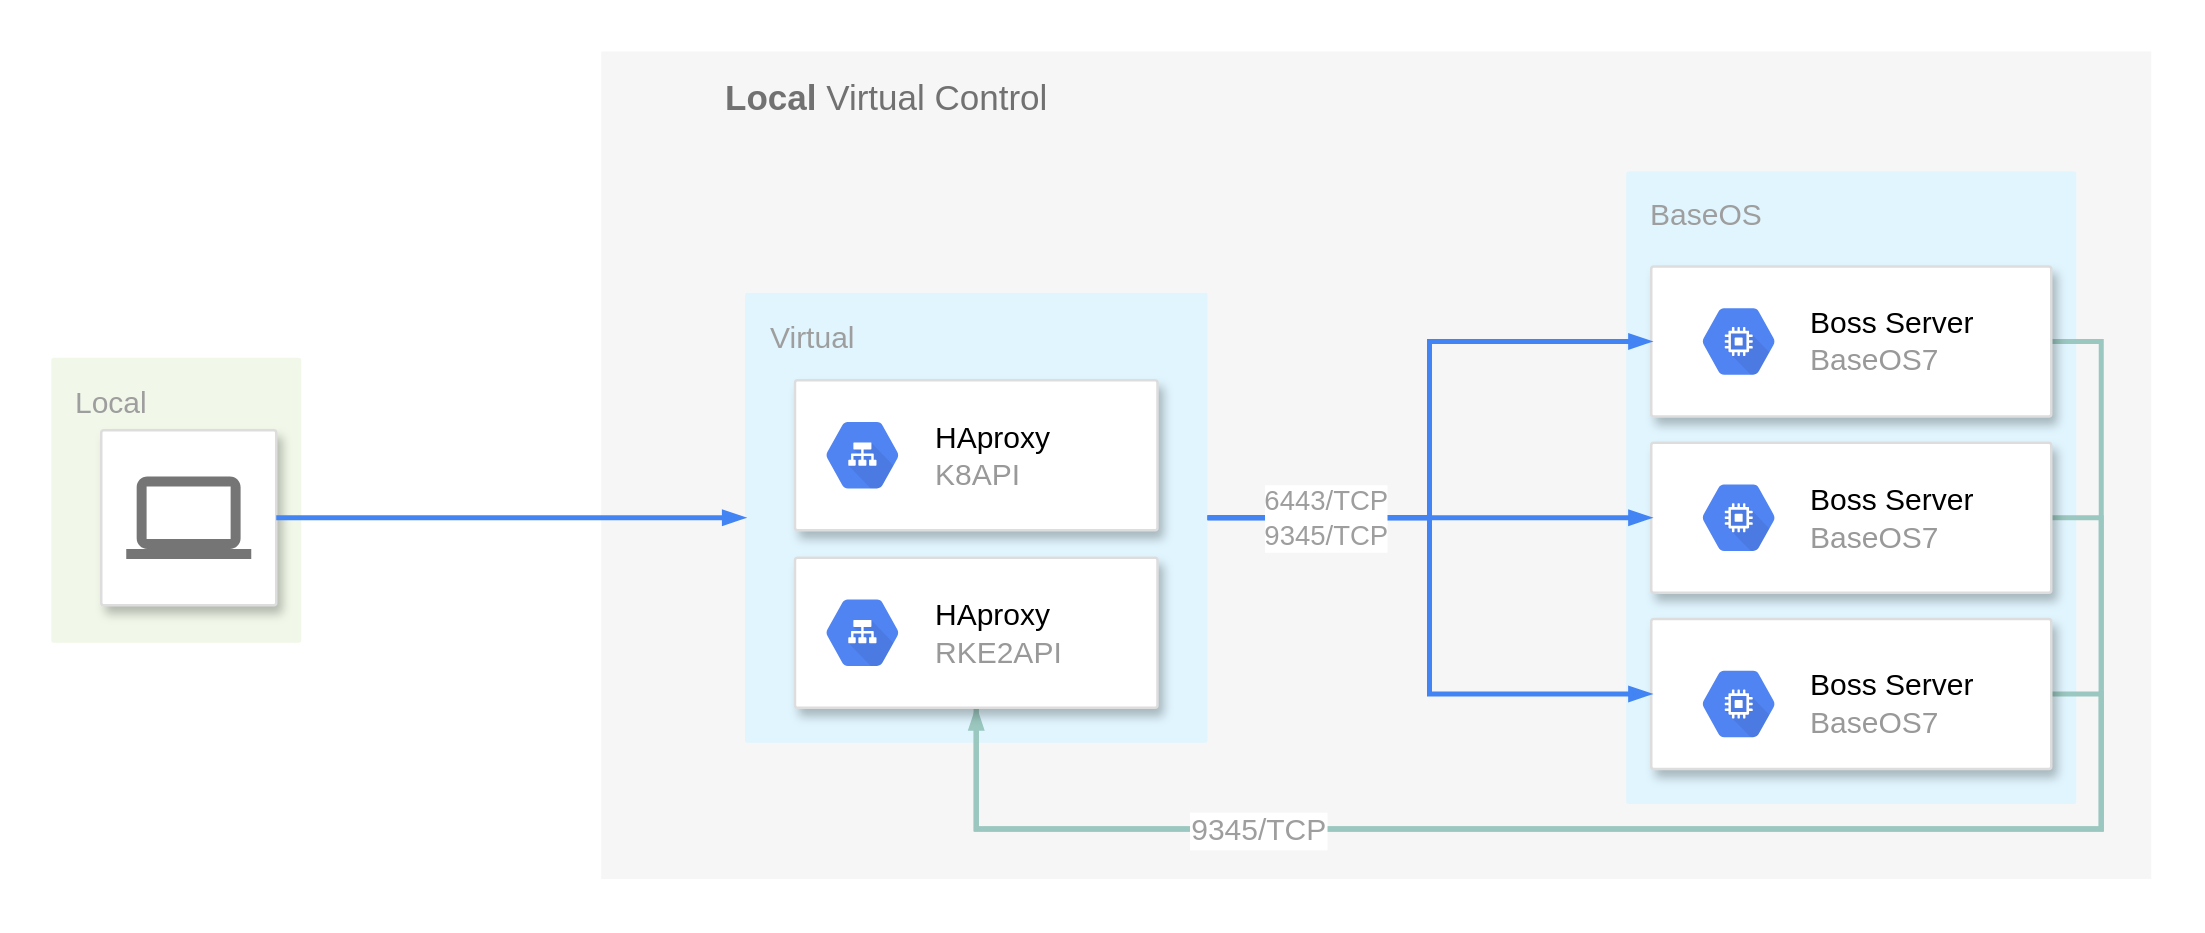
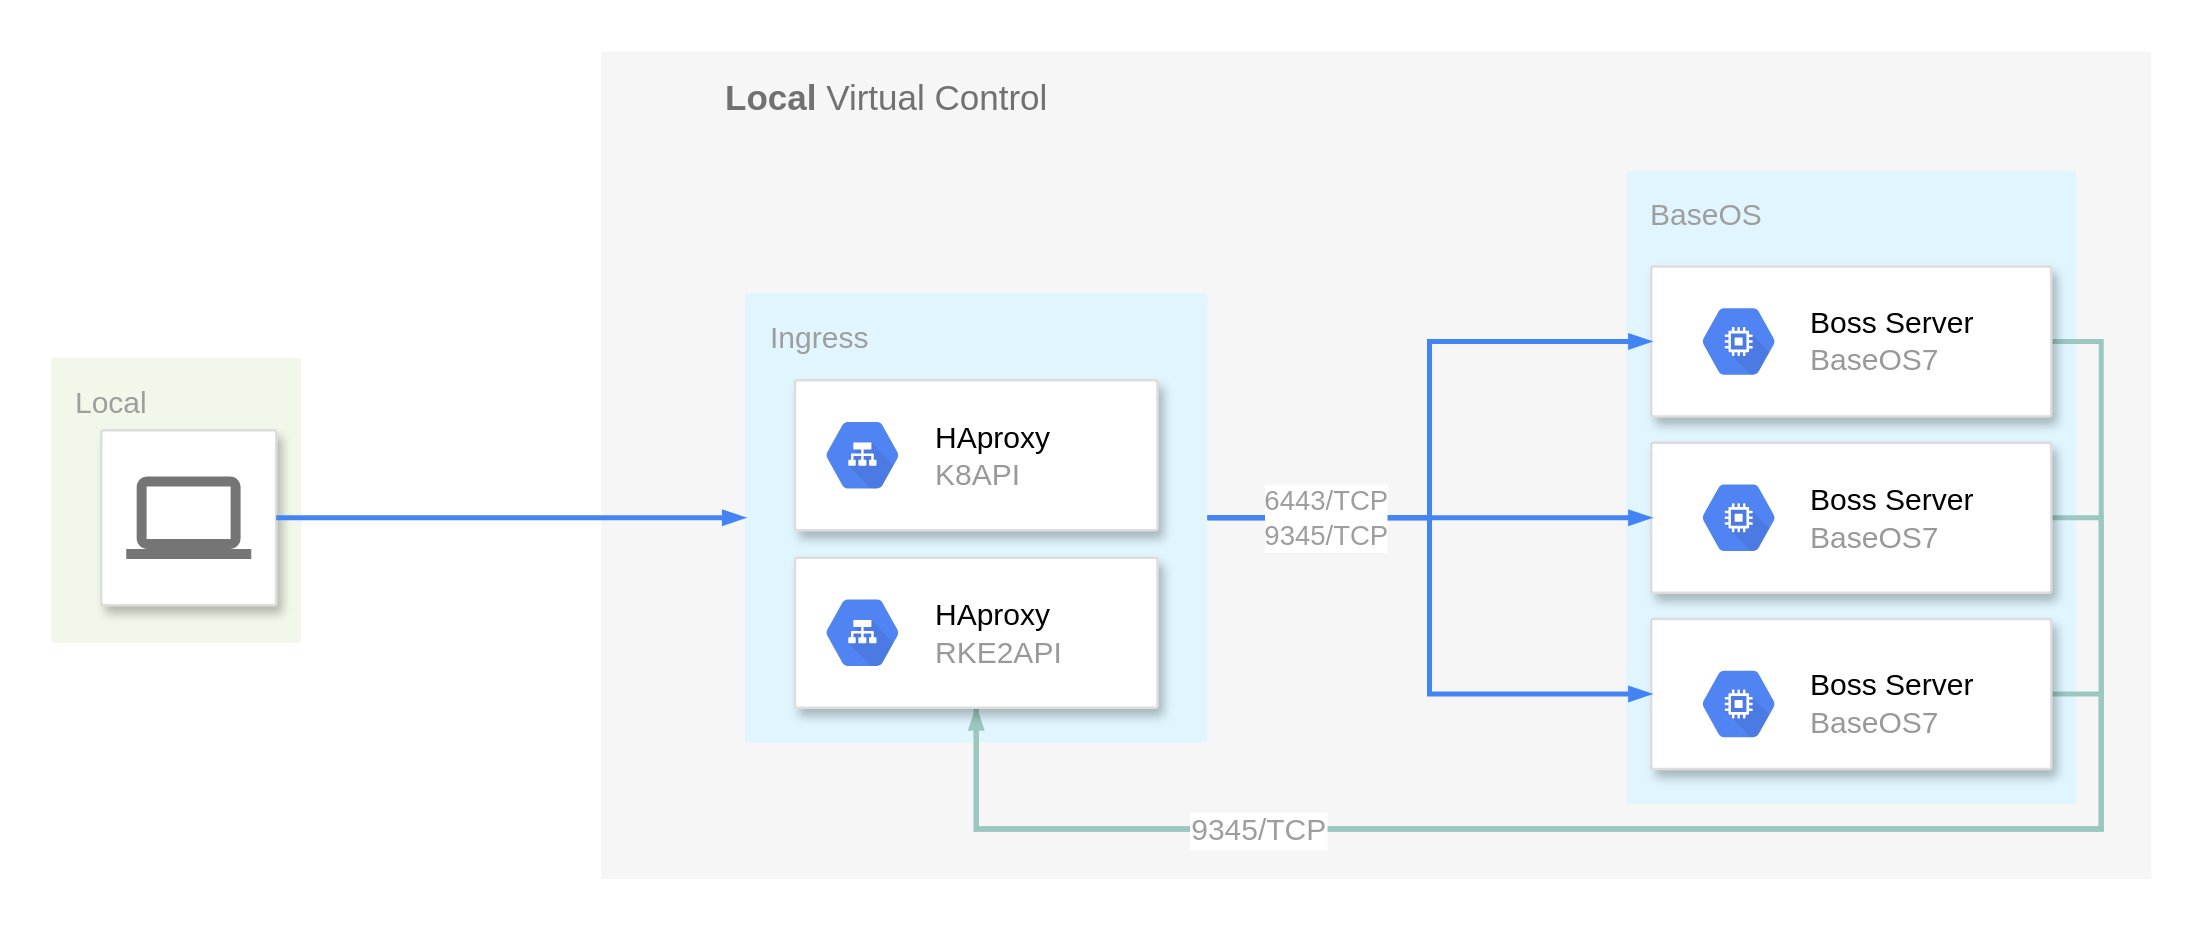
node "Virtual": label "Virtual" -> "Ingress"
